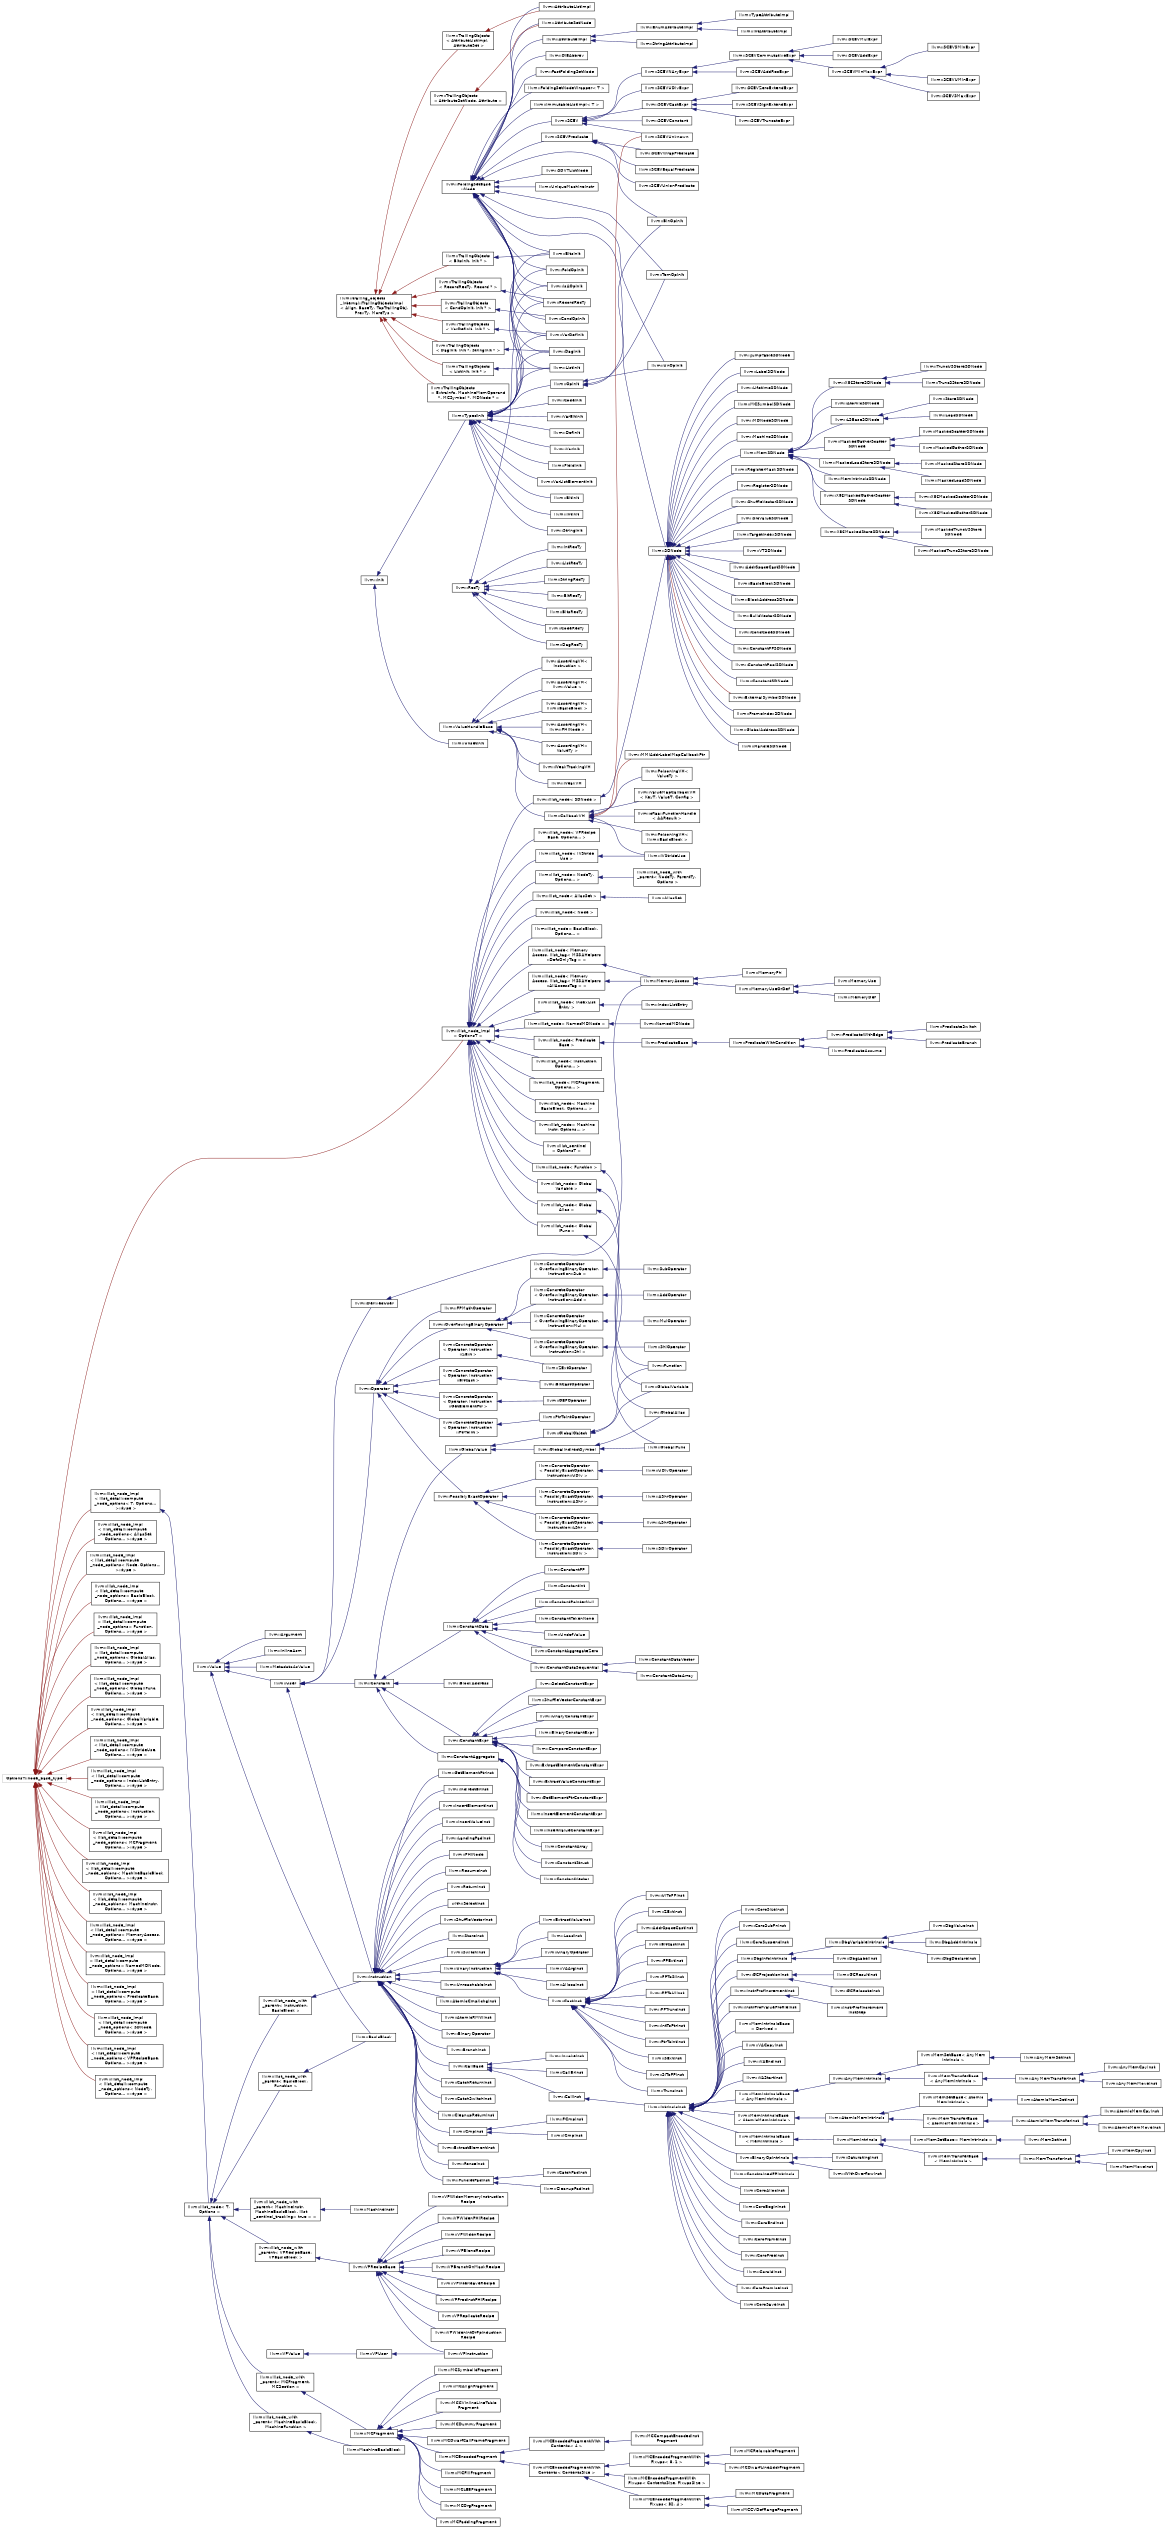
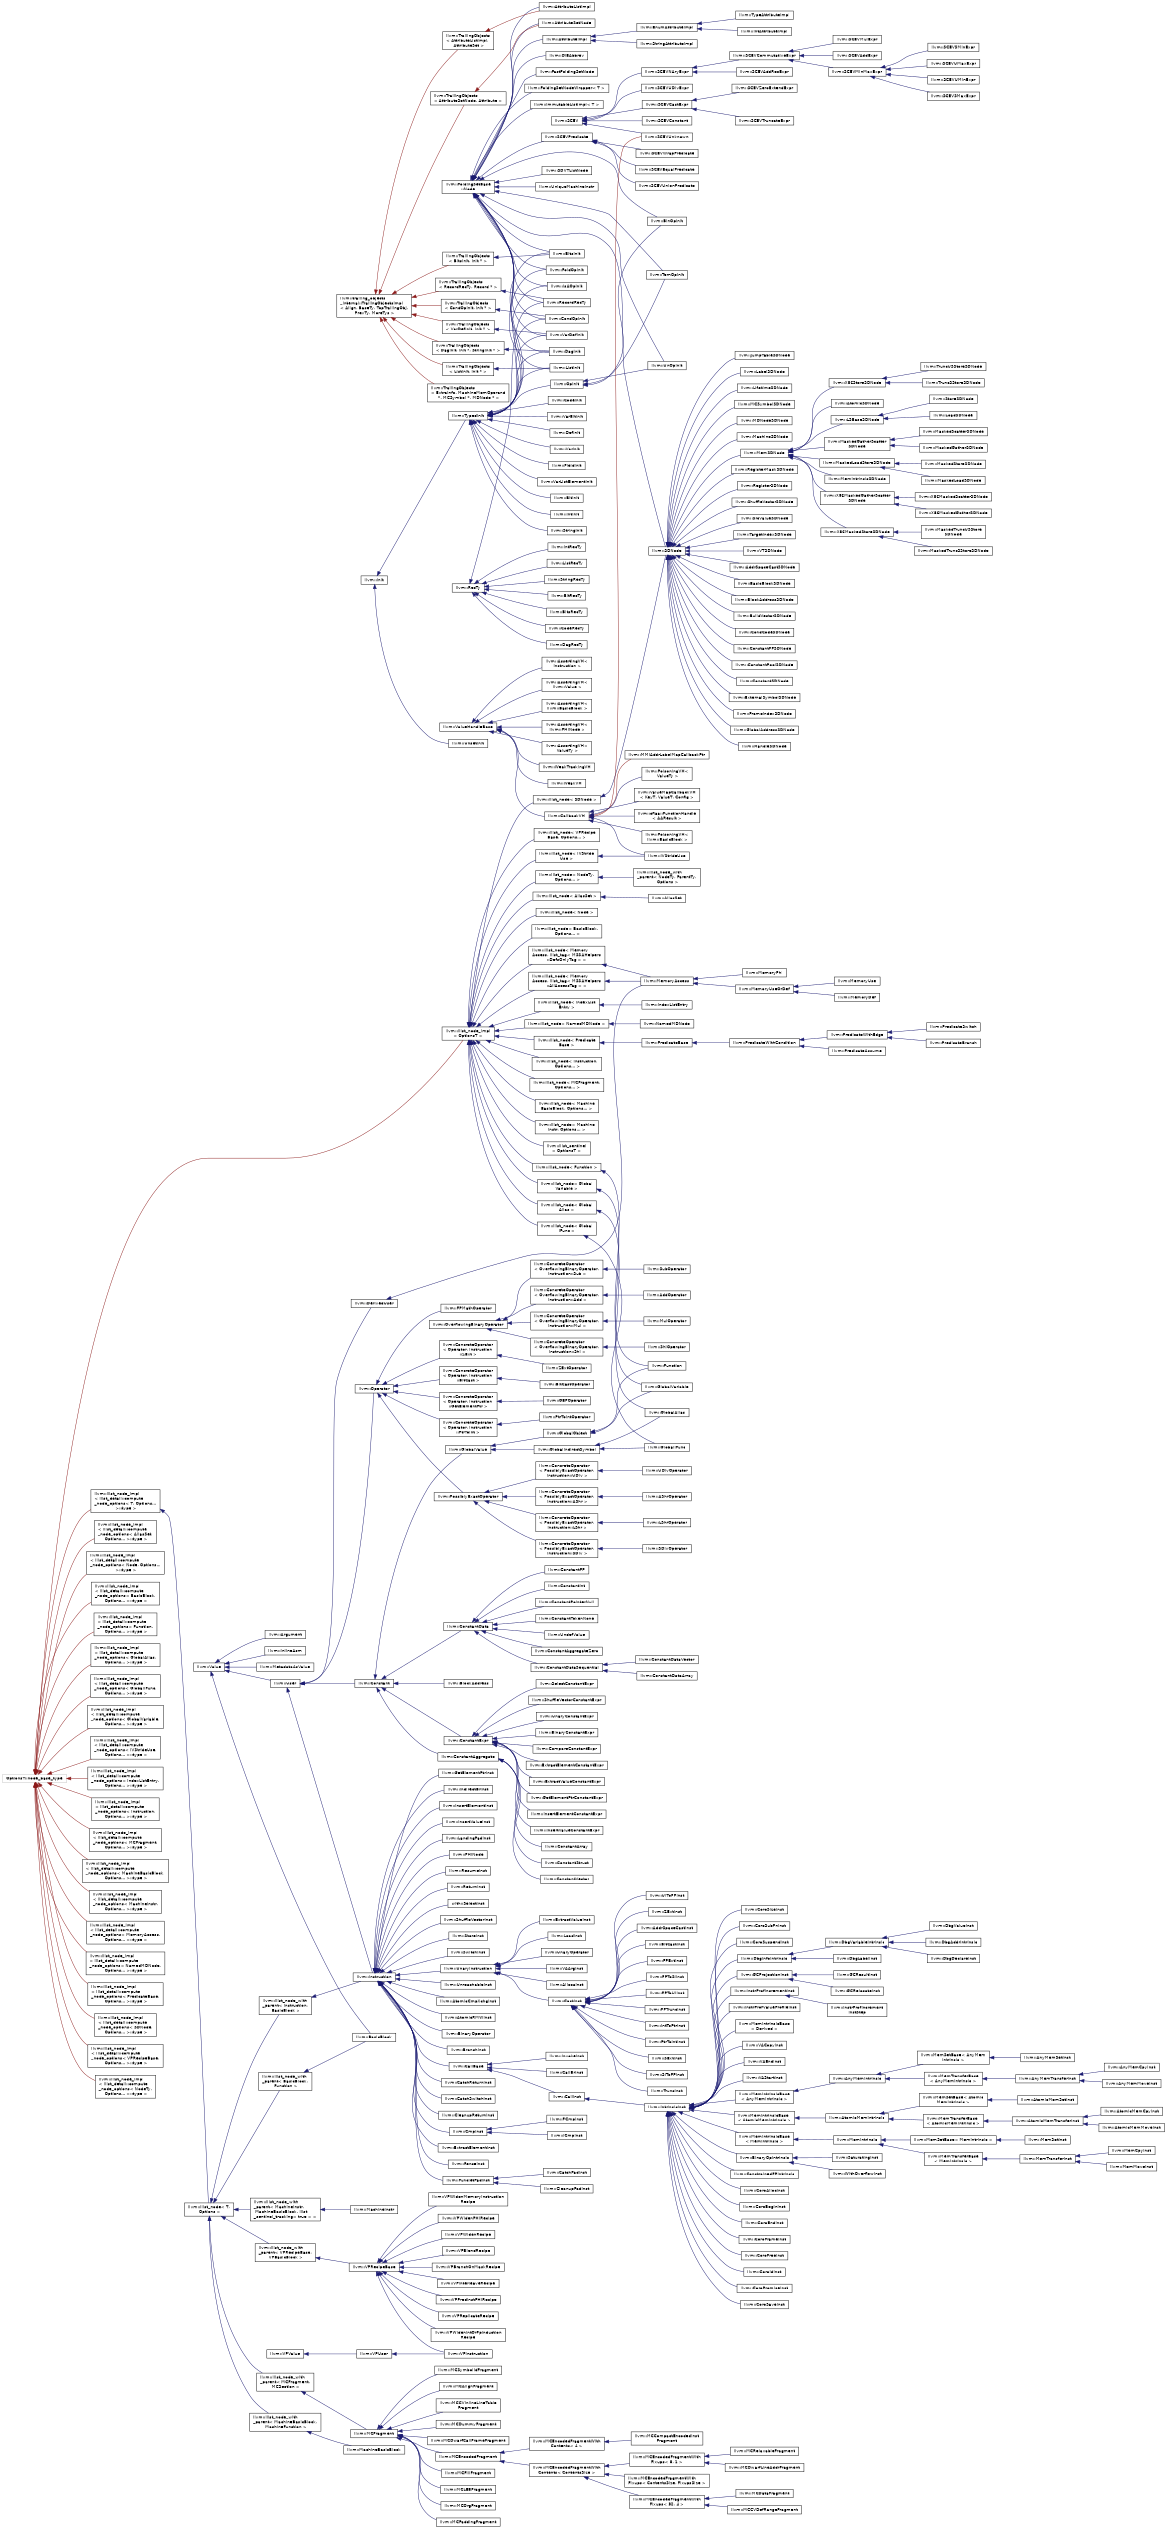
node "llvm::SCEVUMaxExpr": added
node "llvm::SCEVSignExtendExpr": removed
edge "llvm::SCEV" -> "llvm::FoldingSetBase ::Node": removed
edge "llvm::CondOpInit" -> "llvm::TypedInit": added
edge "llvm::ExternalSymbolSDNode" -> "llvm::SDNode": color firebrick4 -> midnightblue
edge "llvm::OverflowingBinaryOperator" -> "llvm::Operator": removed
